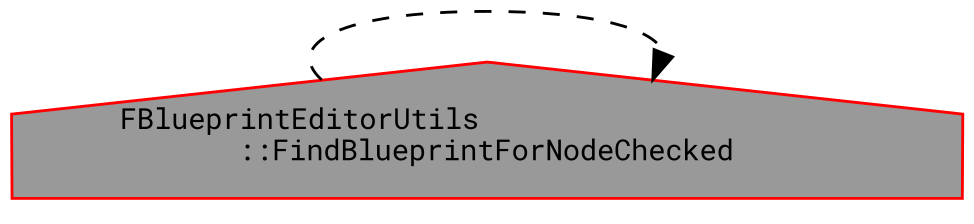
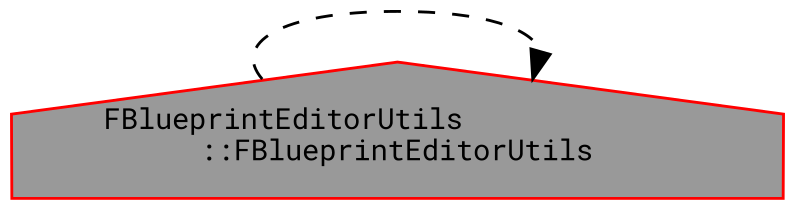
node "FBlueprintEditorUtils ::FindBlueprintForNodeChecked": label "FBlueprintEditorUtils ::FindBlueprintForNodeChecked" -> "FBlueprintEditorUtils ::FBlueprintEditorUtils"
